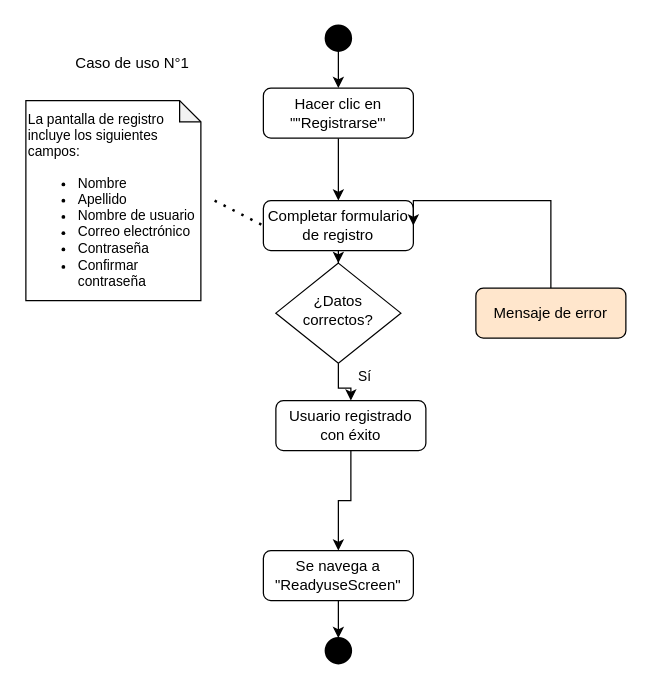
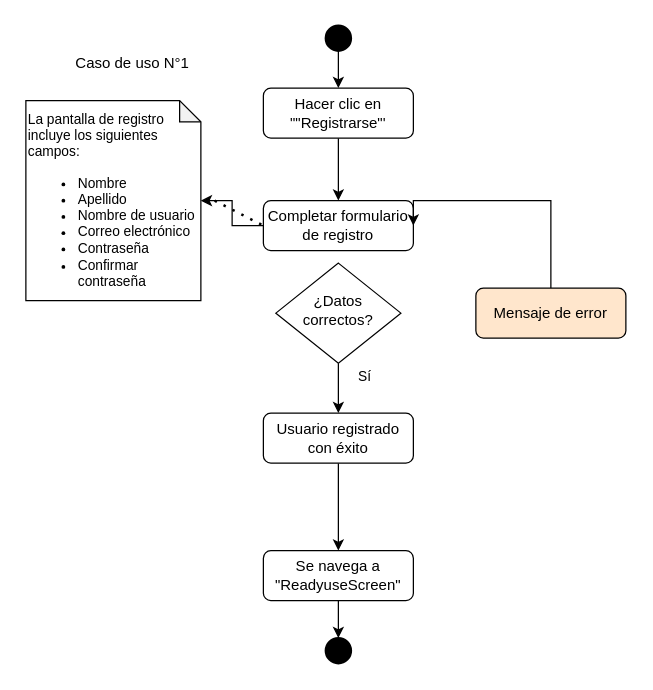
edge "Completar formulario de registro" -> "¿Datos correctos?": now "Completar formulario de registro" -> "La pantalla de registro incluye los siguientes campos: Nombre Apellido Nombre de usuario Correo electrónico Contraseña Confirmar contraseña"
node "Usuario registrado con éxito": moved (351, 426) -> (338, 438)
